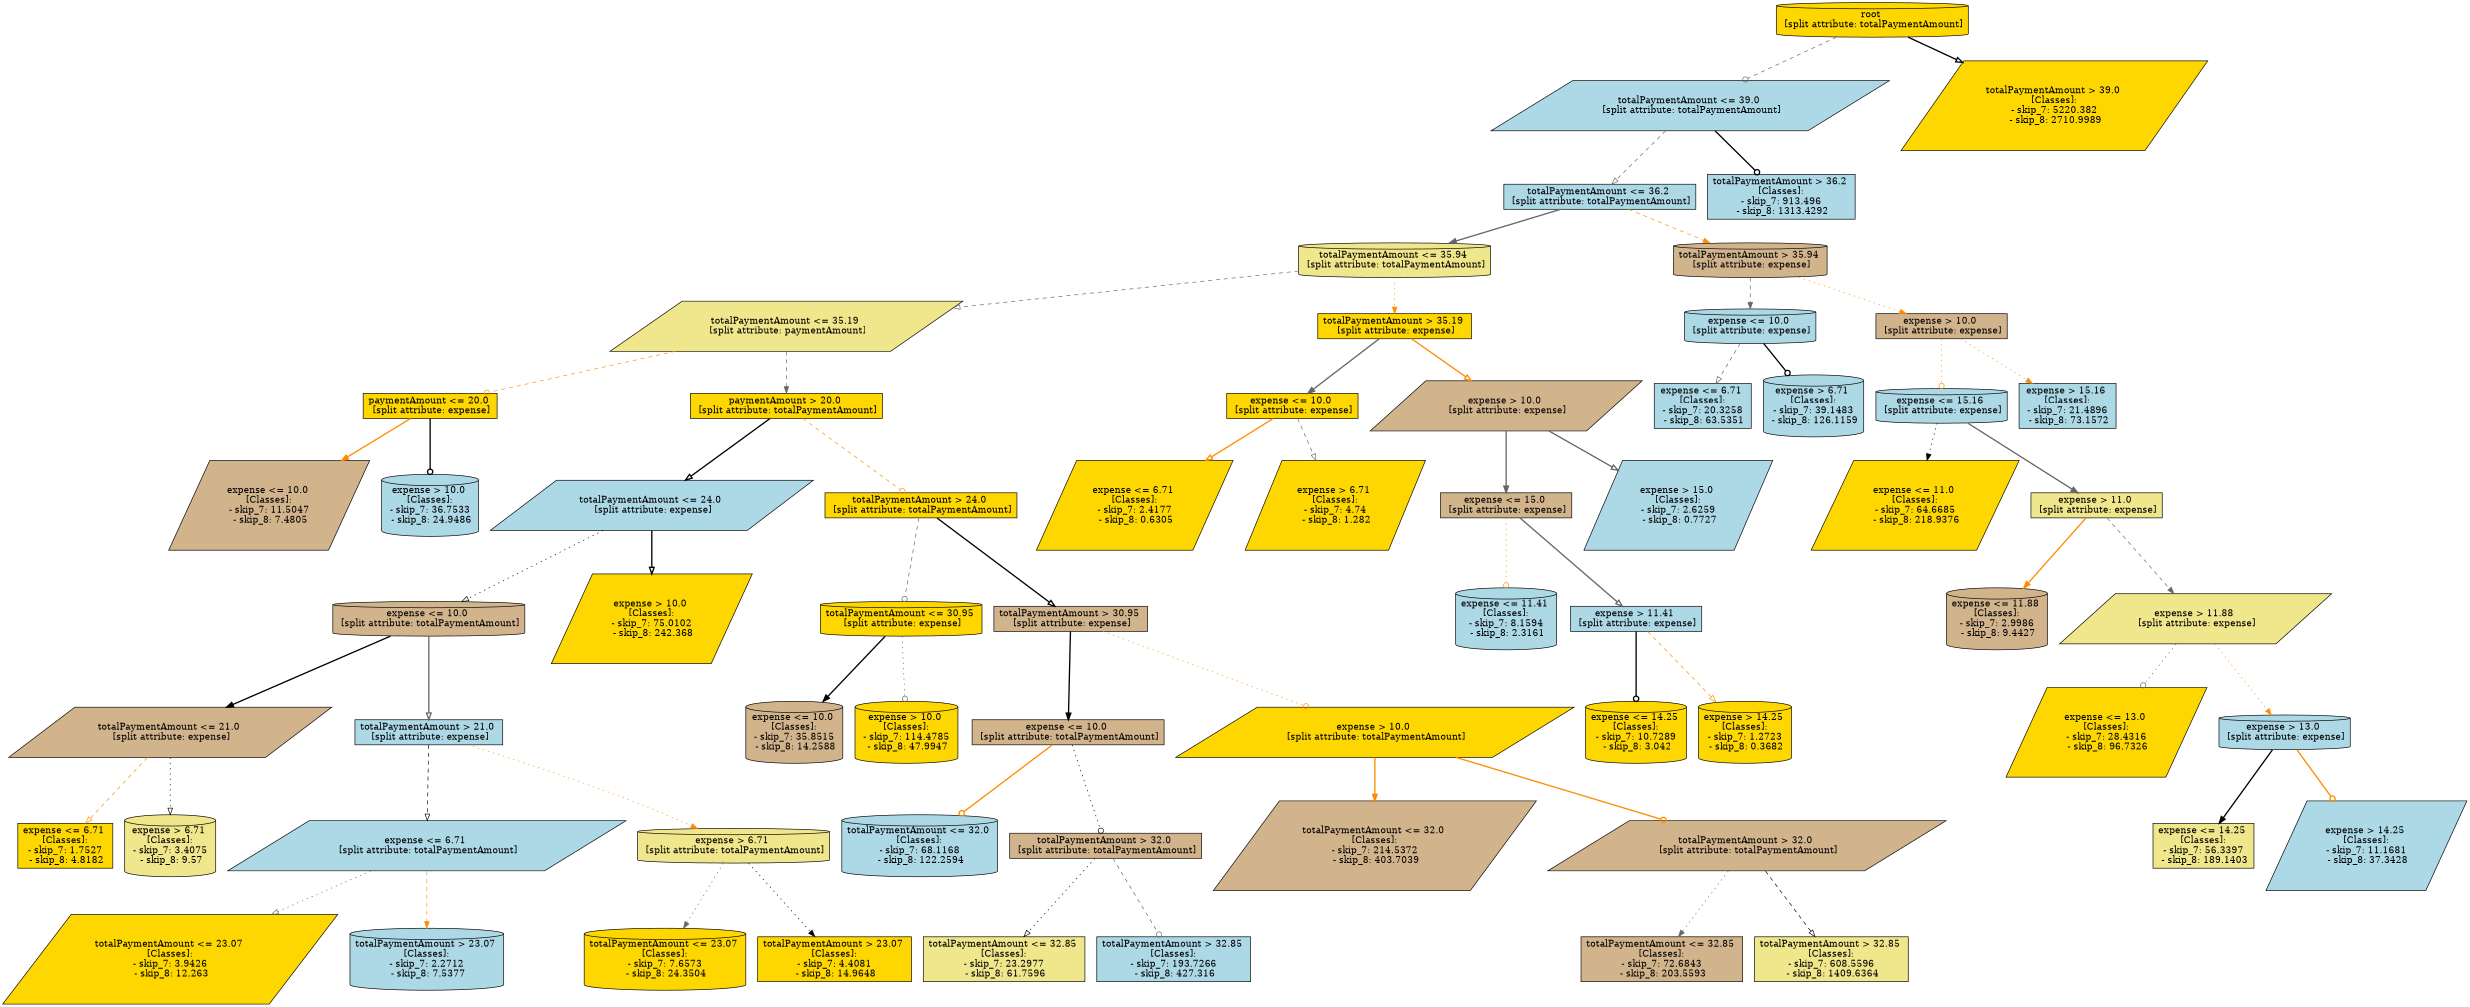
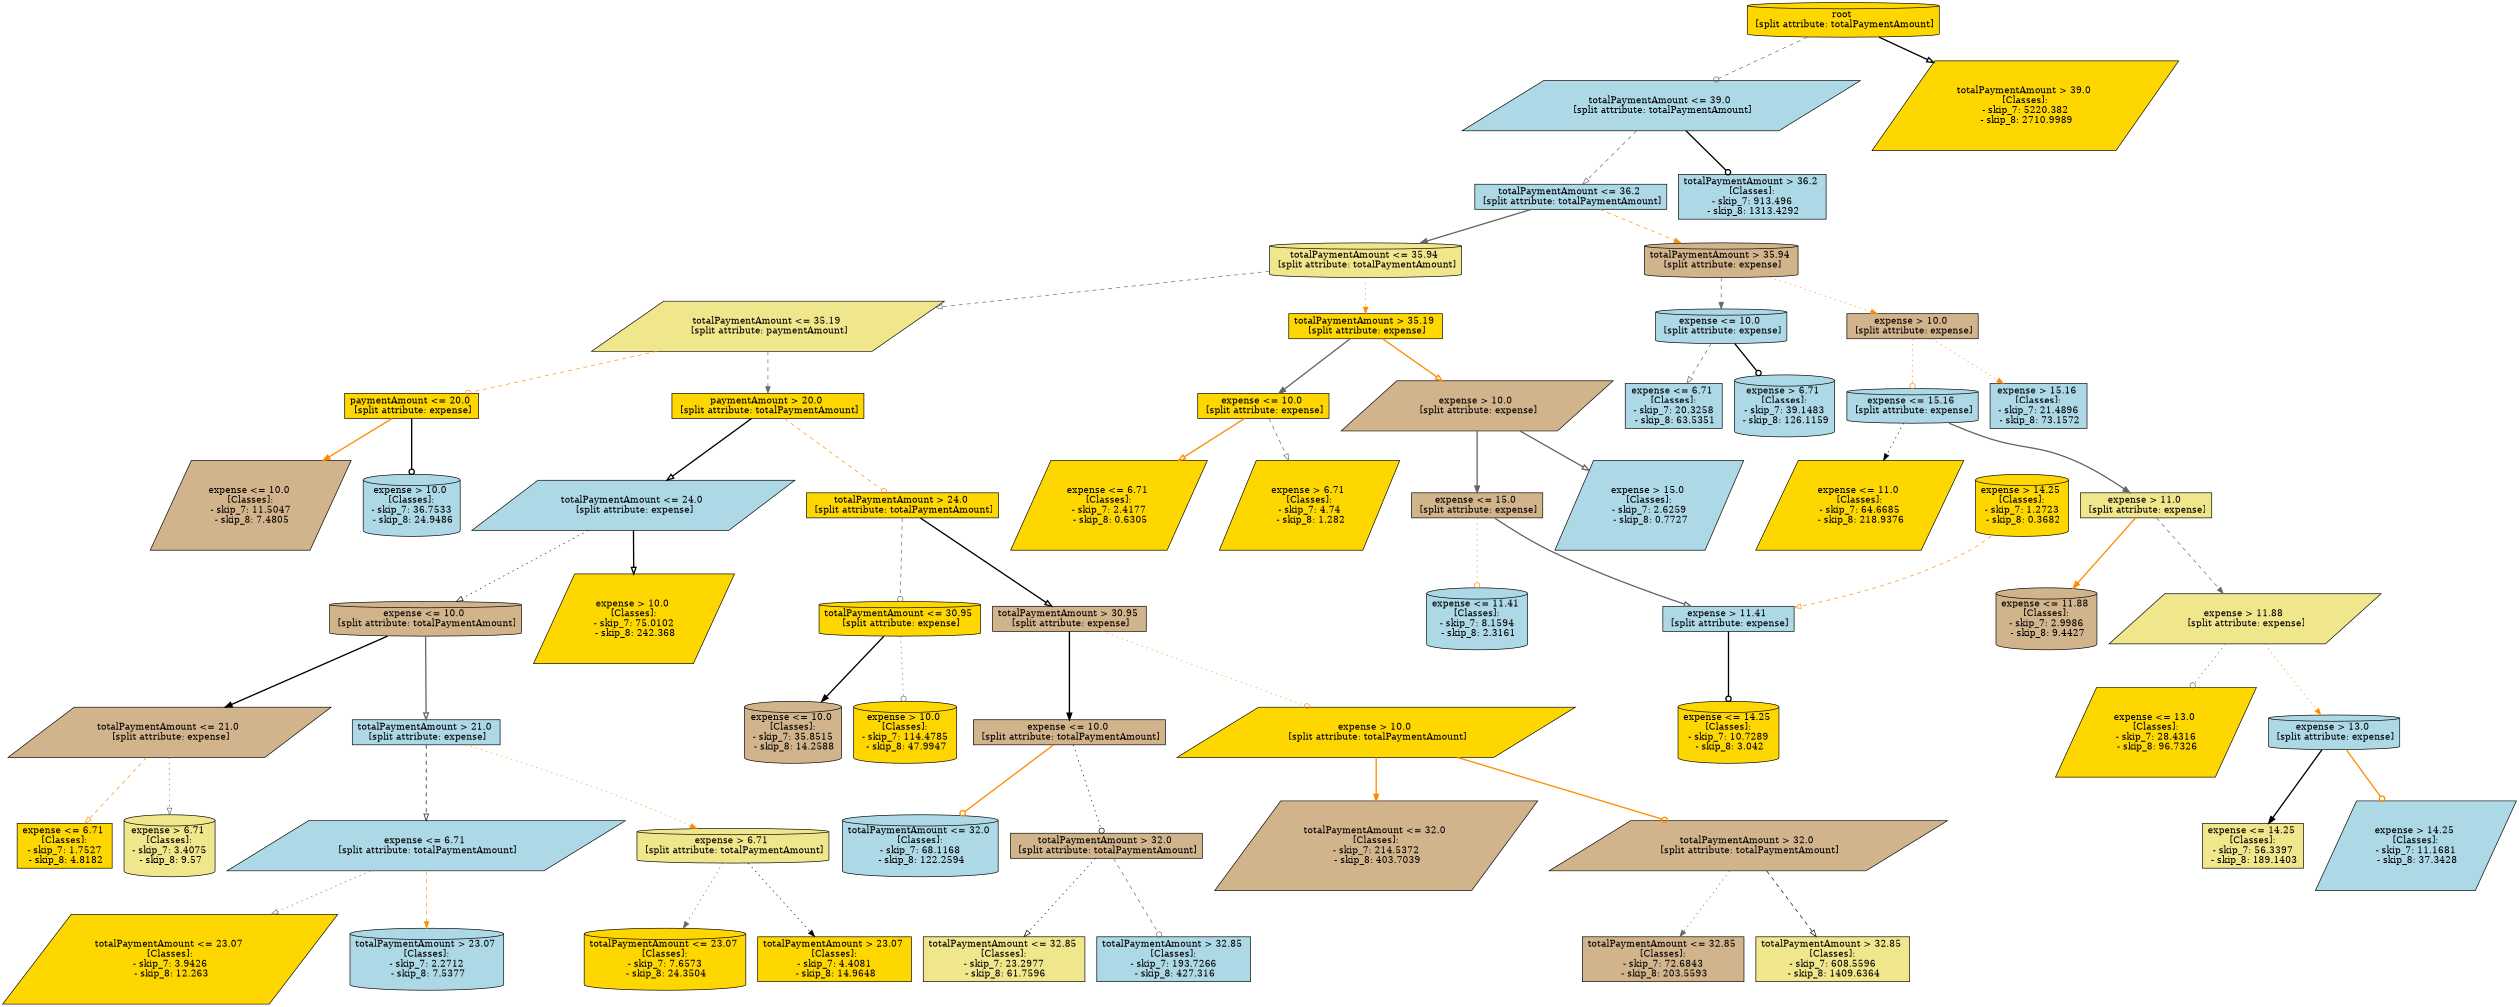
edge "expense > 11.41 [split attribute: expense]" -> "expense > 14.25 [Classes]: - skip_7: 1.2723 - skip_8: 0.3682": reversed
edge "totalPaymentAmount <= 21.0 [split attribute: expense]" -> "expense > 6.71 [Classes]: - skip_7: 3.4075 - skip_8: 9.57": color black -> gray40
